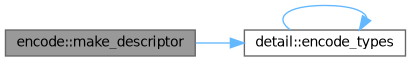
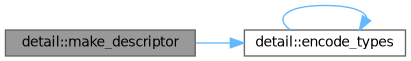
node "encode::make_descriptor": label "encode::make_descriptor" -> "detail::make_descriptor"
